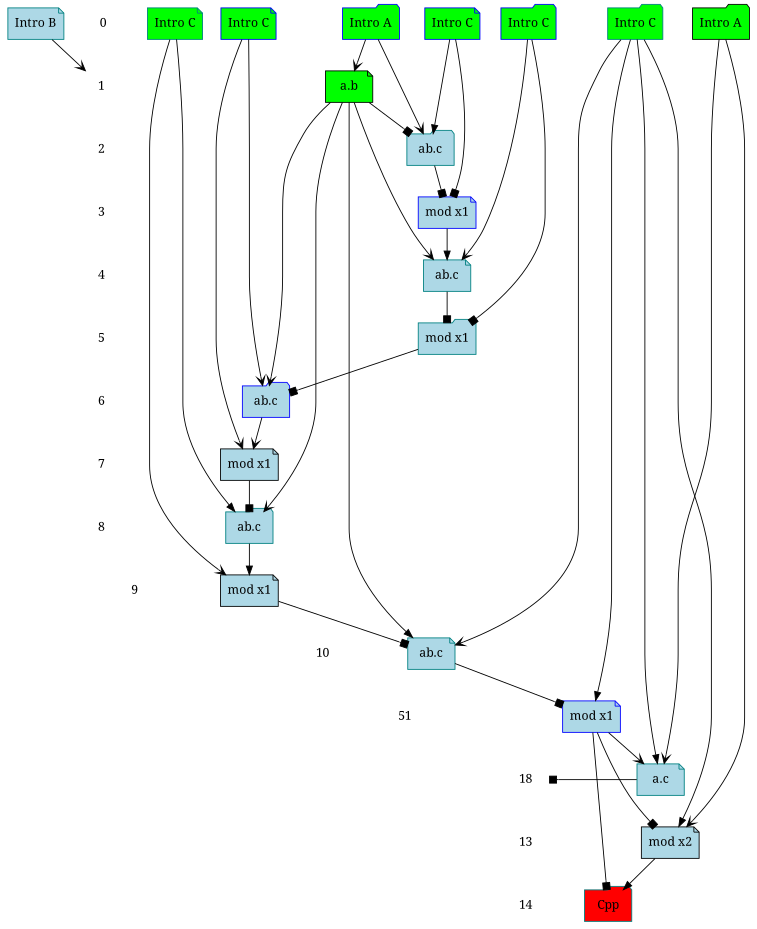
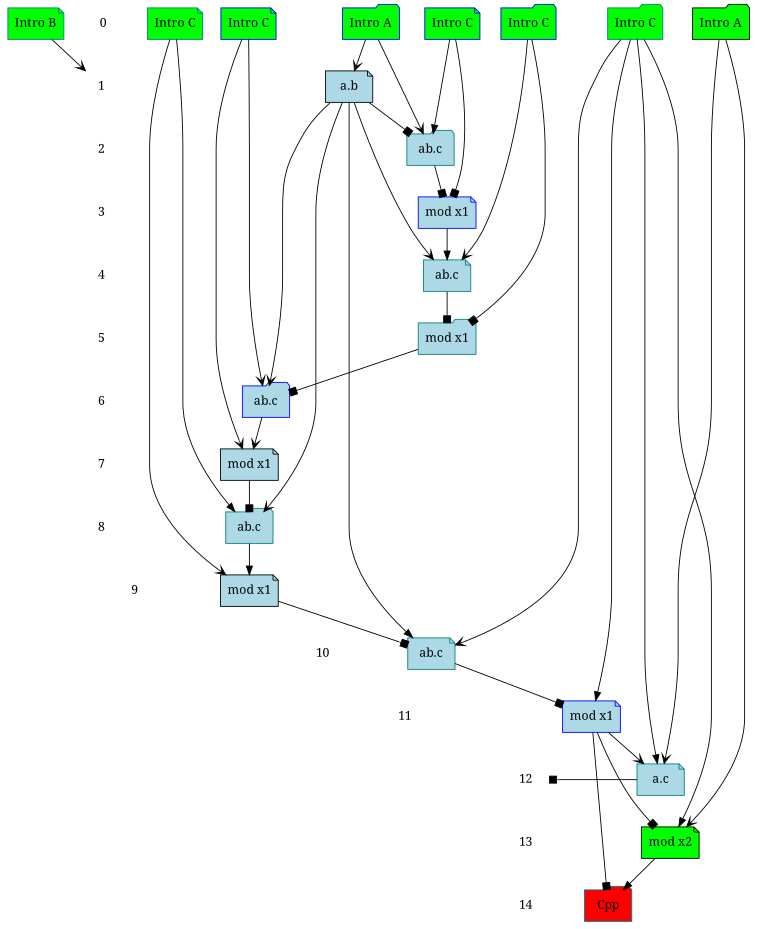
node "Intro B": fillcolor lightblue -> green
node "a.b": fillcolor green -> lightblue
node "51": label "51" -> "11"
node "18": label "18" -> "12"
node "mod x2": fillcolor lightblue -> green
